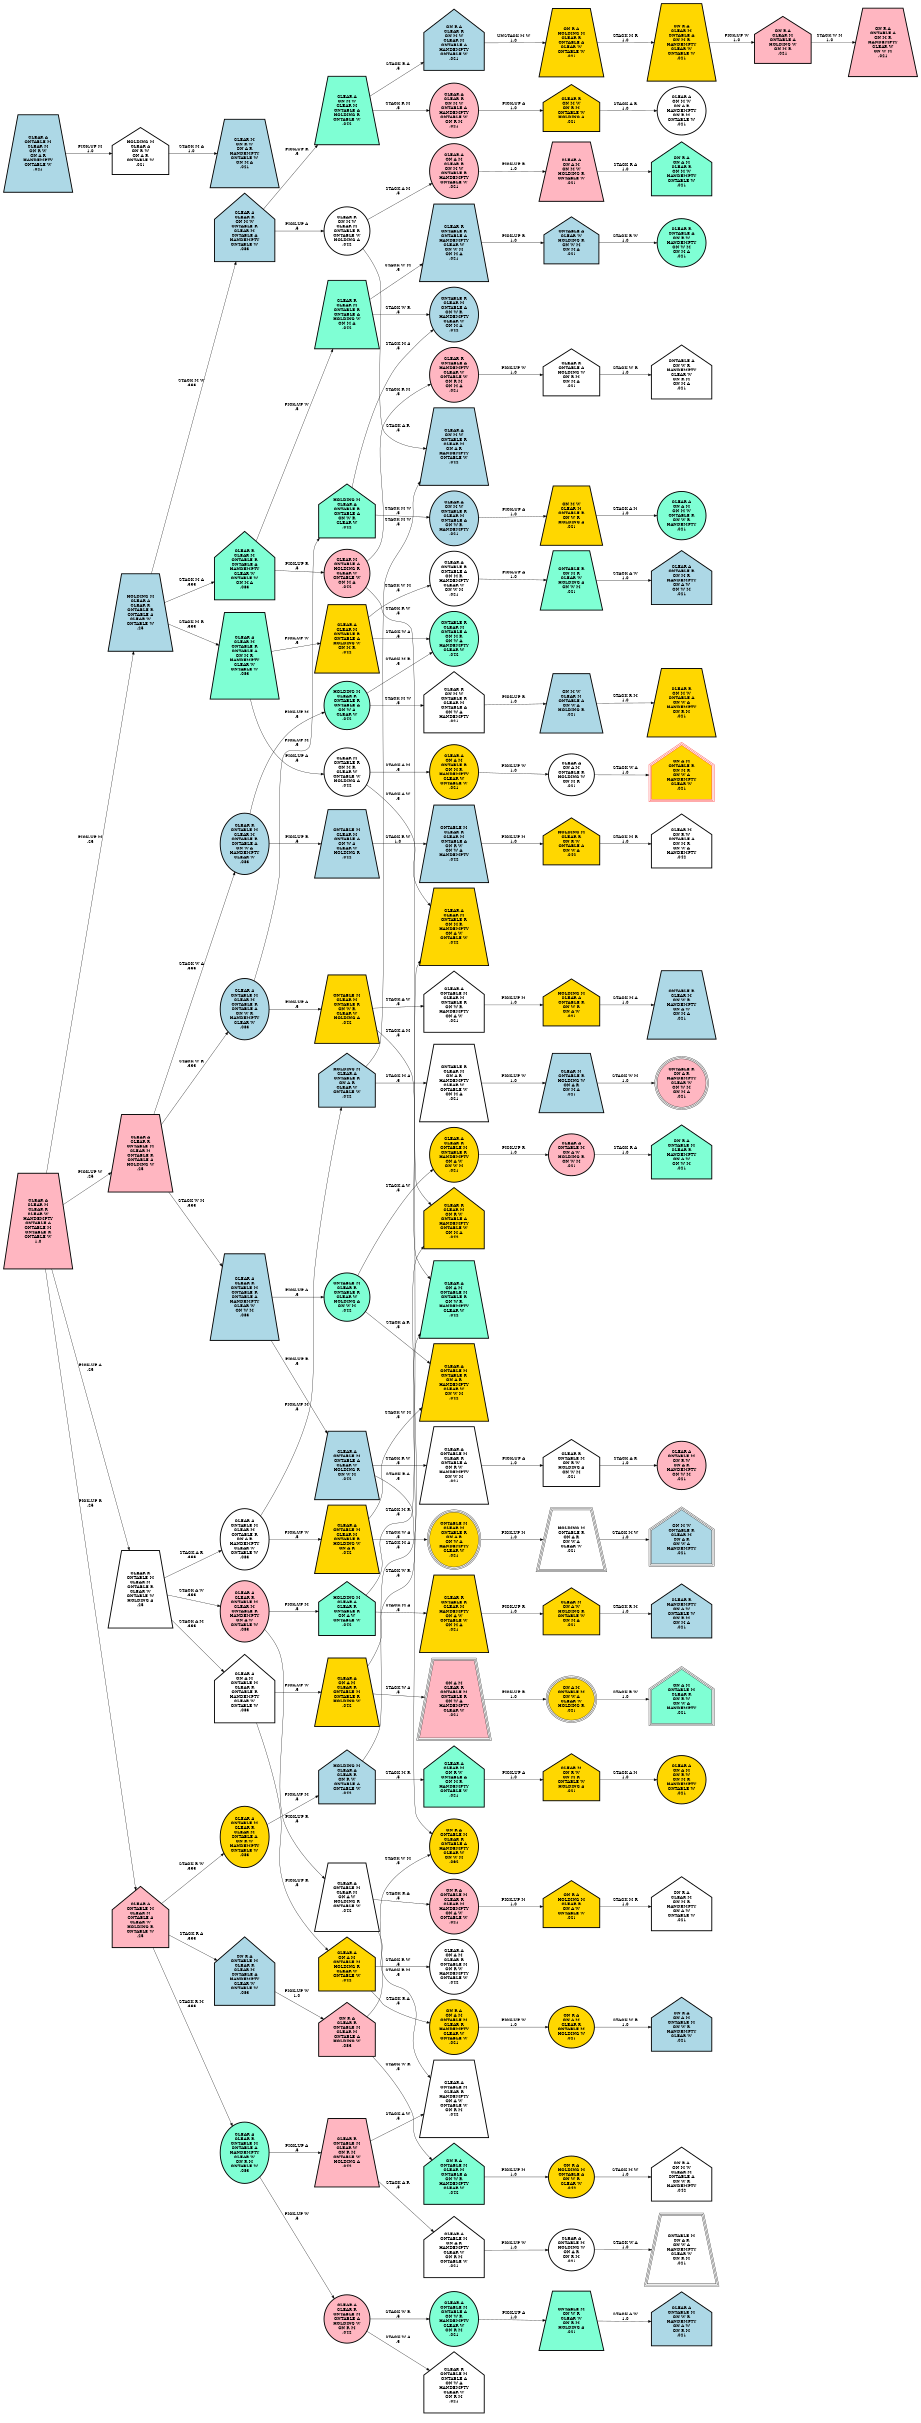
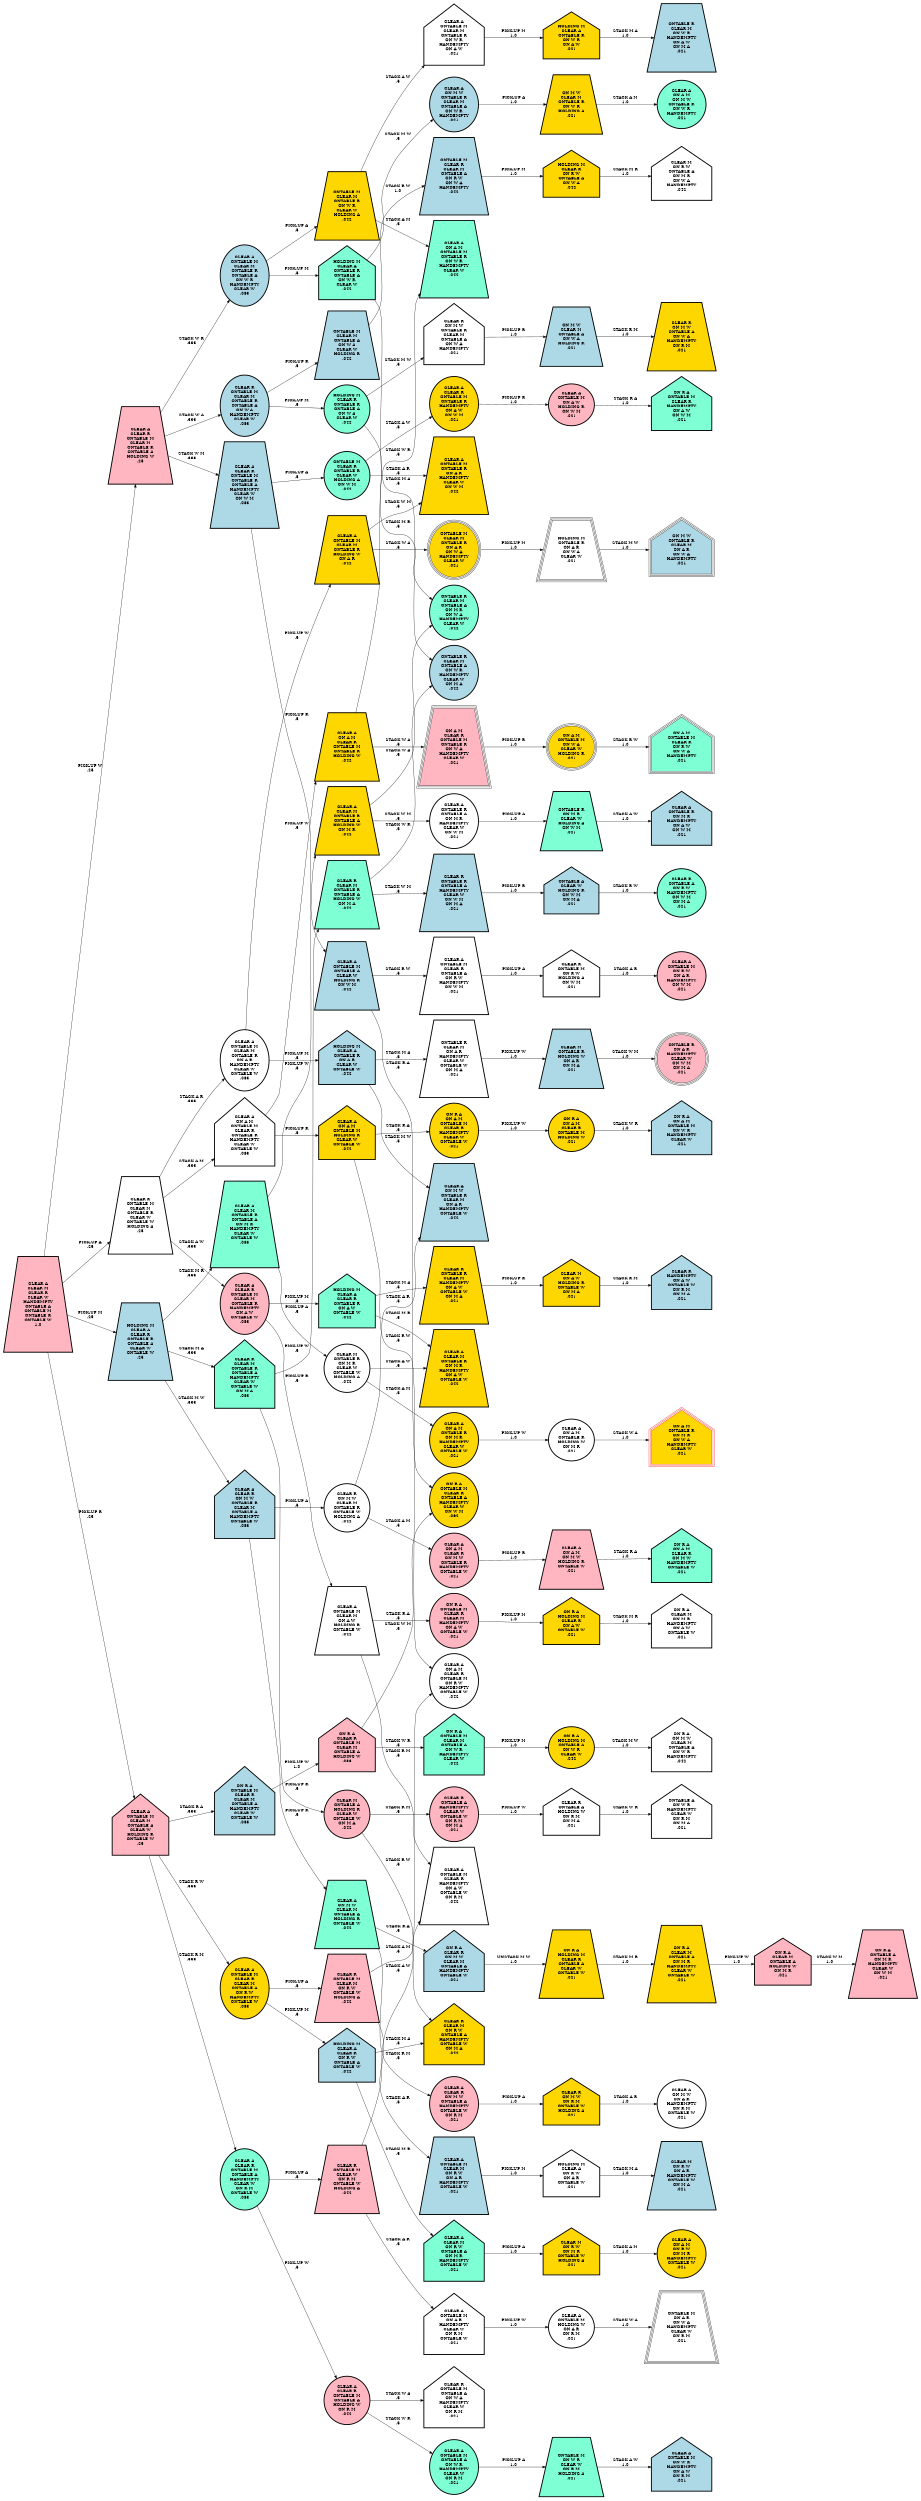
node "CLEAR R ONTABLE M CLEAR M ON R W ONTABLE W HOLDING A .042": added
